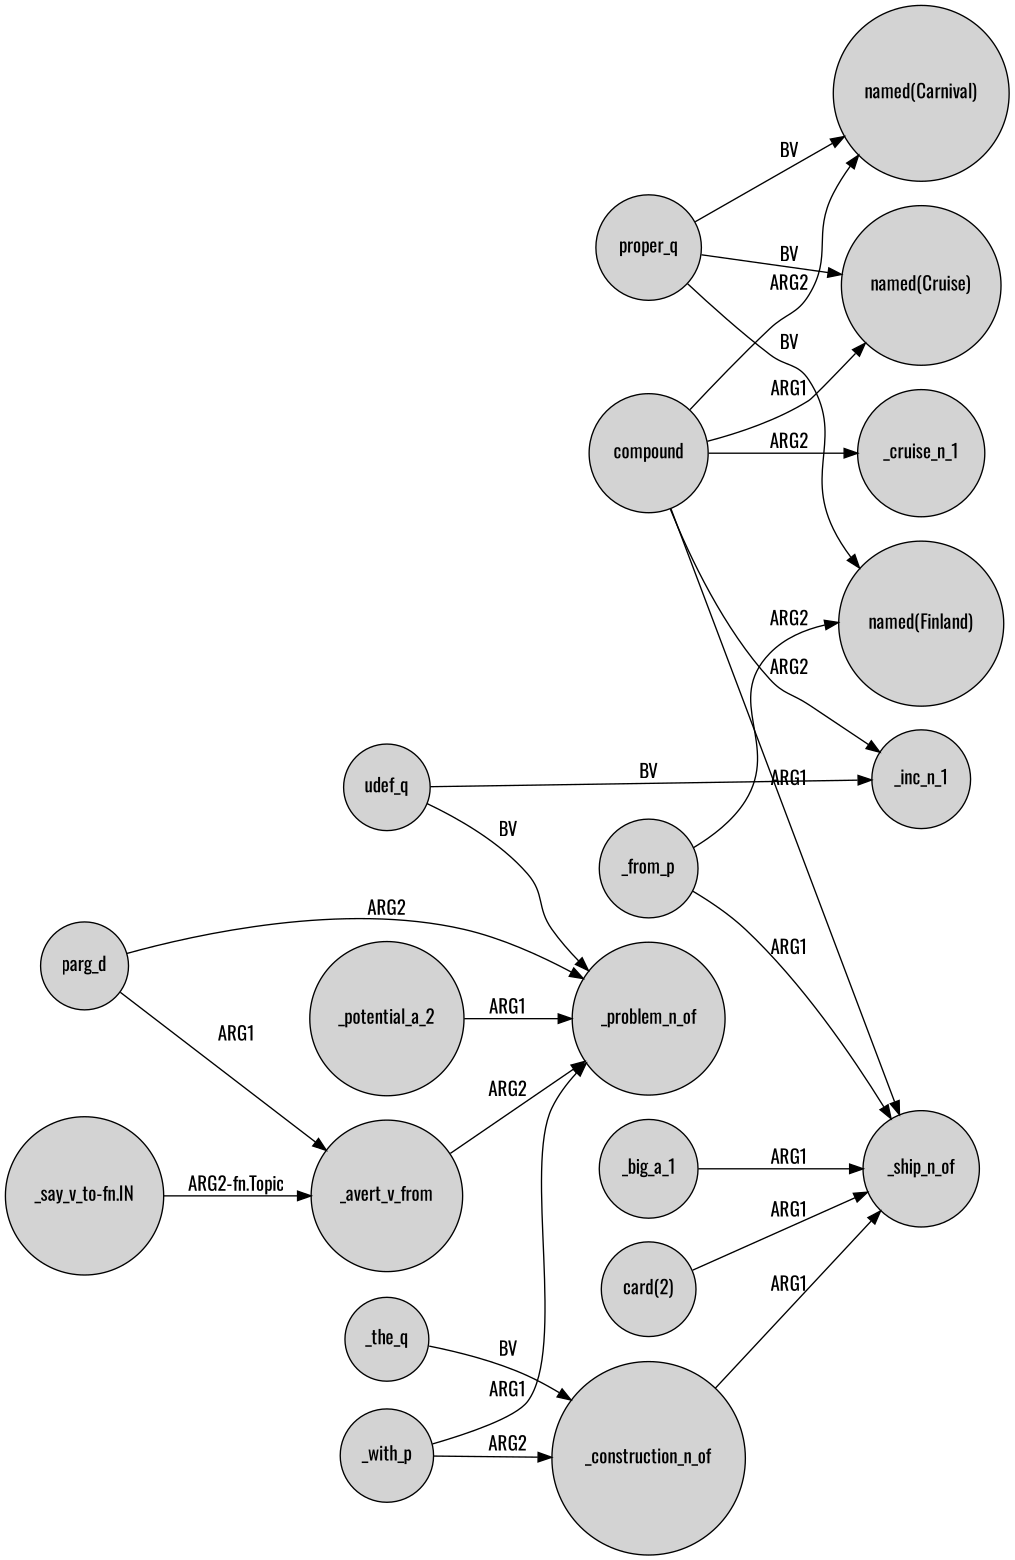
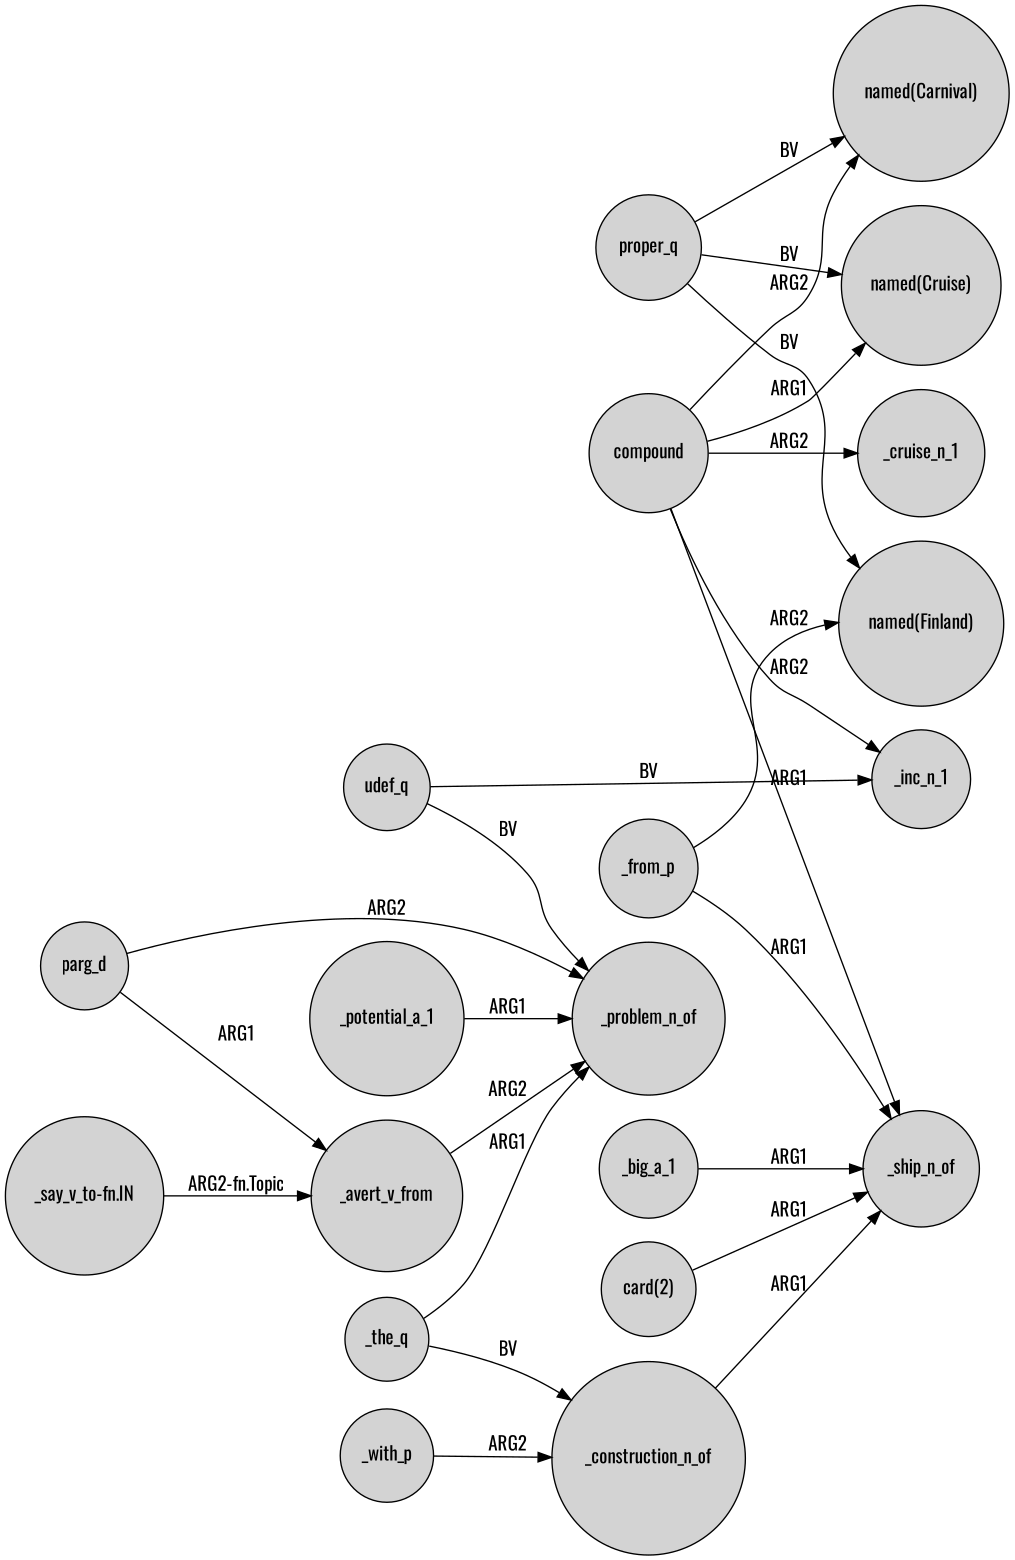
node "_potential_a_2": label "_potential_a_2" -> "_potential_a_1"
edge "_with_p" -> "_problem_n_of": now "_the_q" -> "_problem_n_of"
